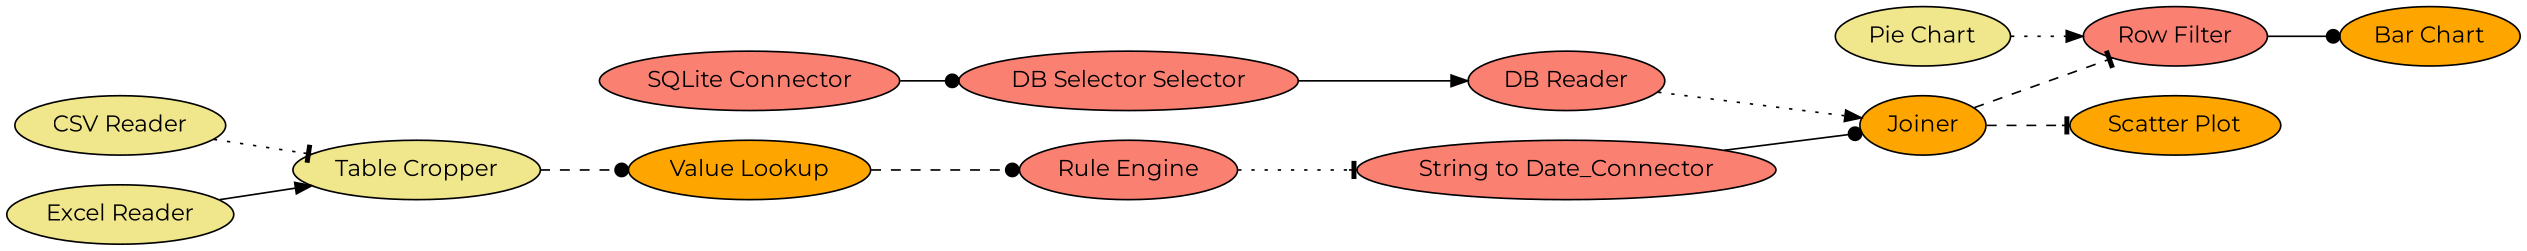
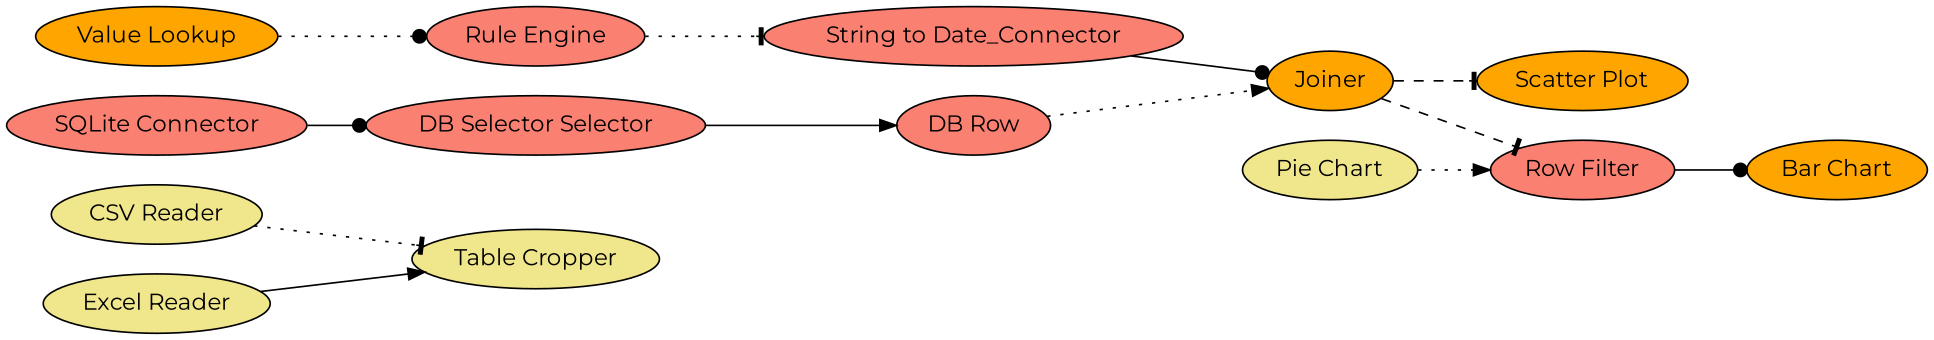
node "DB Reader": label "DB Reader" -> "DB Row"
edge "Table Cropper" -> "Value Lookup": removed
edge "Value Lookup" -> "Rule Engine": style dashed -> dotted
